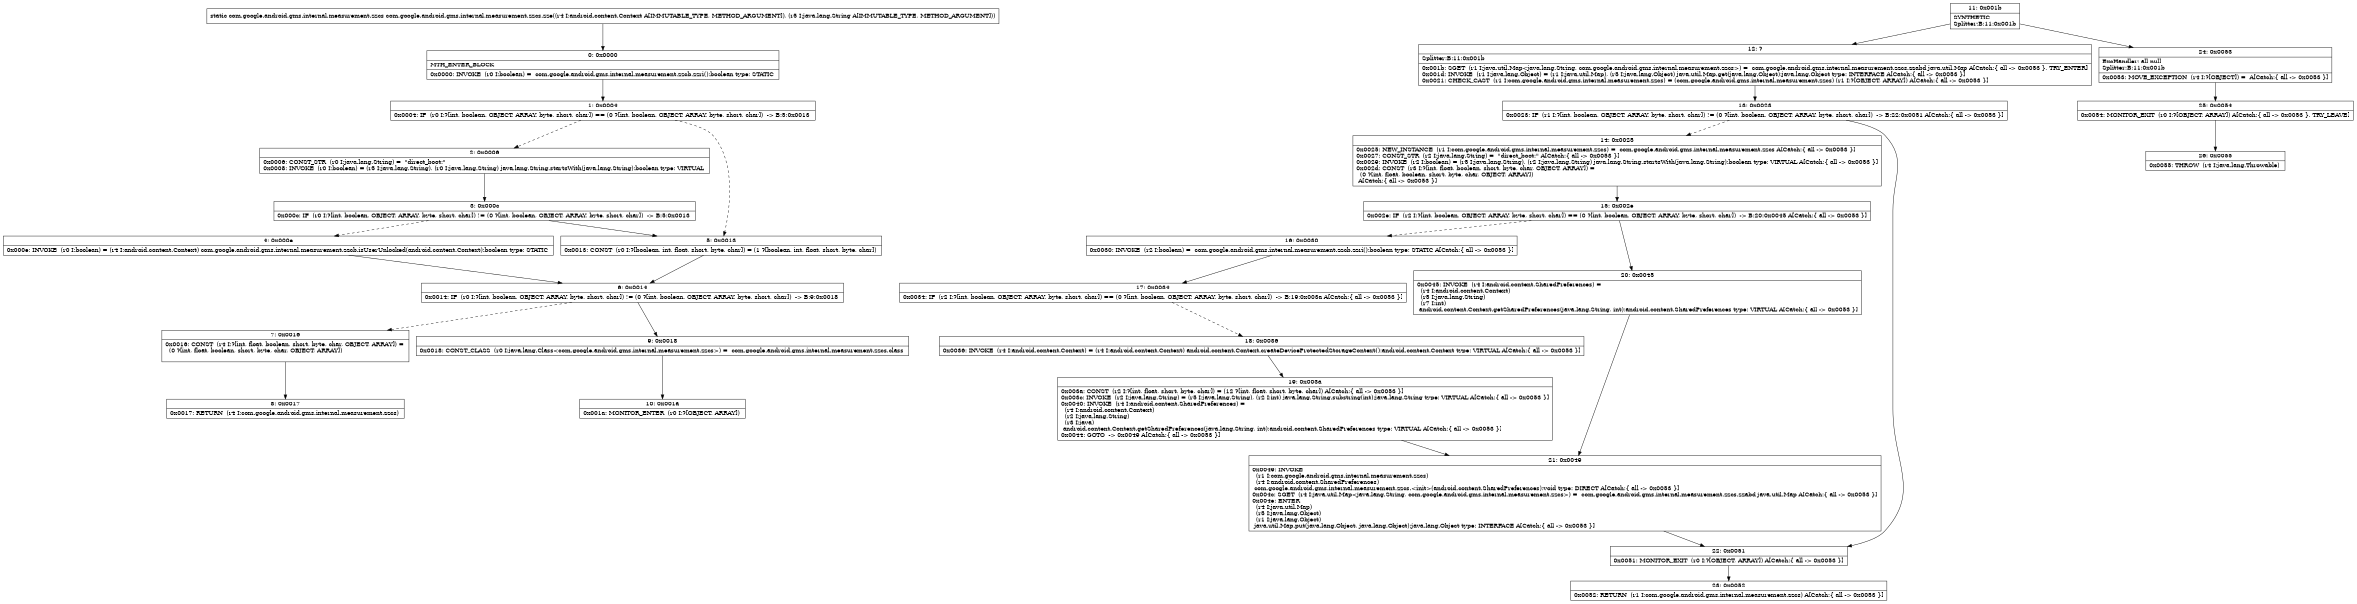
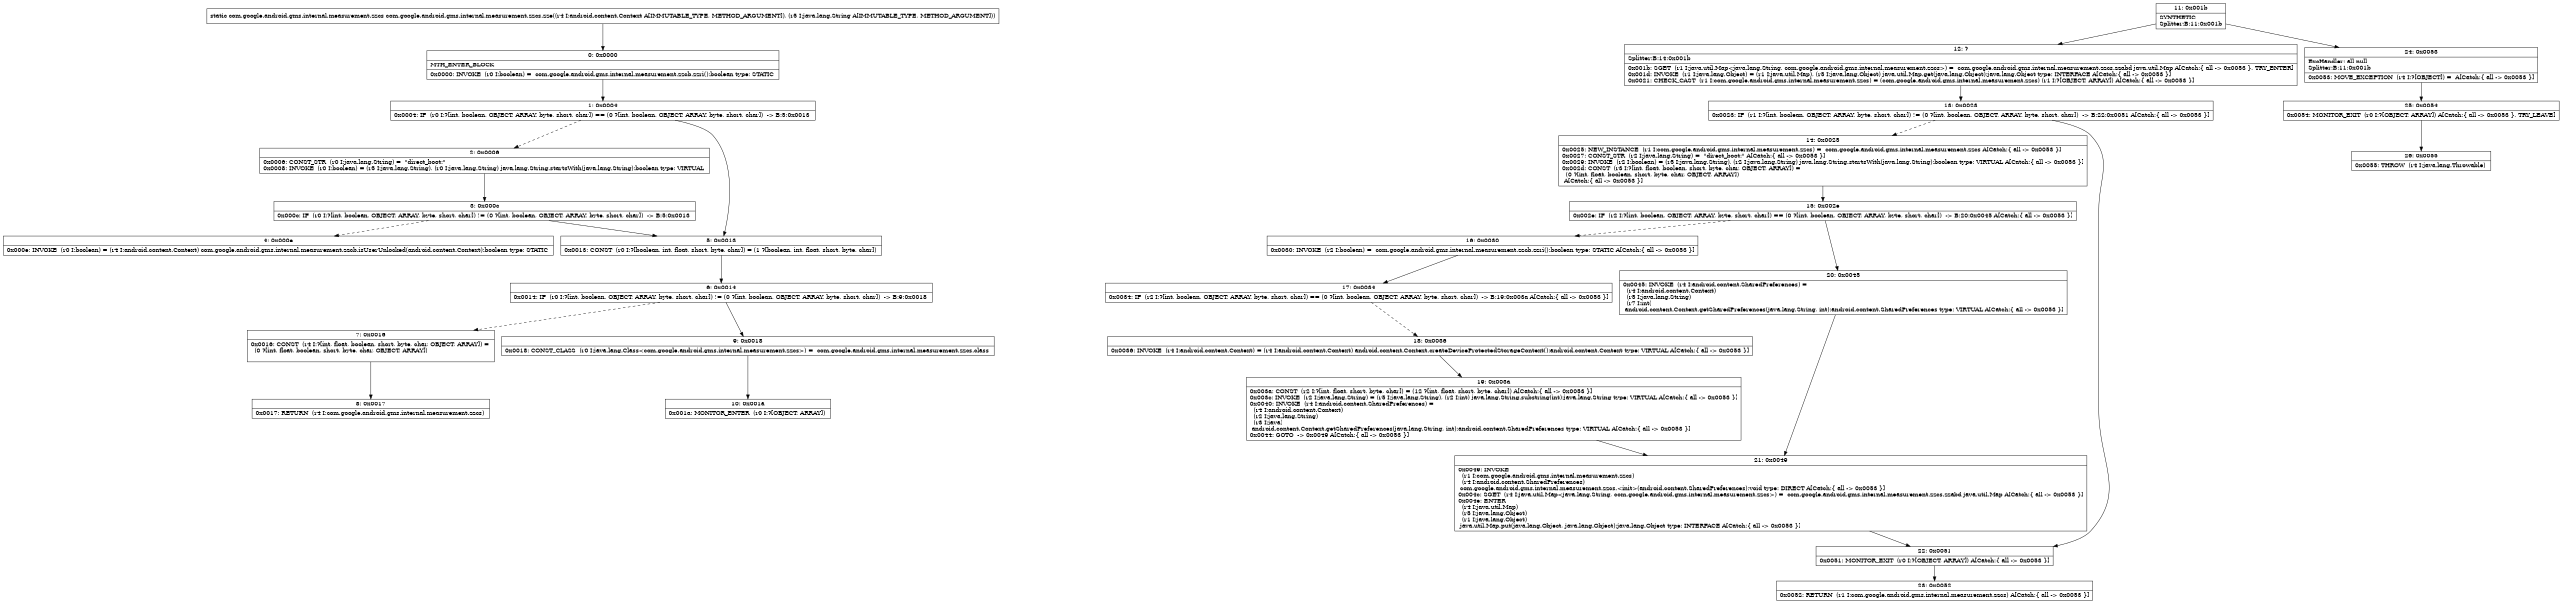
node "12: ?": text "Splitter:B:11:0x001b" -> "Splitter:B:14:0x001b"
edge "1: 0x0004" -> "5: 0x0013": style dashed -> solid
edge "4: 0x000e" -> "6: 0x0014": removed
